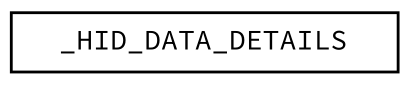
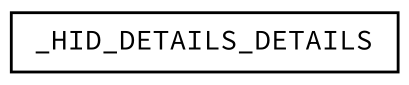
node "_HID_DATA_DETAILS": label "_HID_DATA_DETAILS" -> "_HID_DETAILS_DETAILS"
